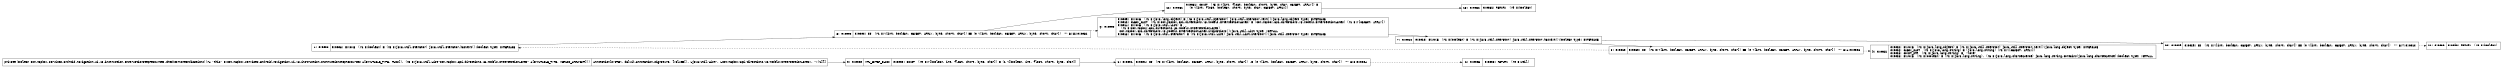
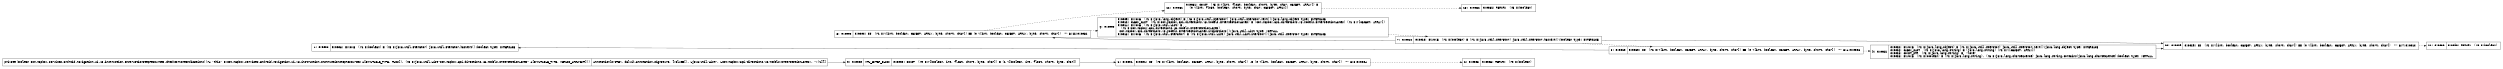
edge "12: 0x0031" -> "13: 0x0032": style solid -> dashed
node "13: 0x0032": text "0x0032: RETURN  (r9 I:boolean)" -> "0x0032: RETURN  (r5 I:boolean)"
edge "5: 0x000c" -> "12: 0x0031": style solid -> dashed
edge "6: 0x000e" -> "7: 0x001c": style solid -> dashed
edge "4: 0x0008" -> "5: 0x000c": now "7: 0x001c" -> "5: 0x000c"
edge "7: 0x001c" -> "8: 0x0020": style solid -> dashed
edge "8: 0x0020" -> "4: 0x0008": style dashed -> solid
edge "9: 0x0022" -> "10: 0x002e": added
node "2: 0x0003": text "0x0003: RETURN  (r0 I:util)" -> "0x0003: RETURN  (r0 I:boolean)"
